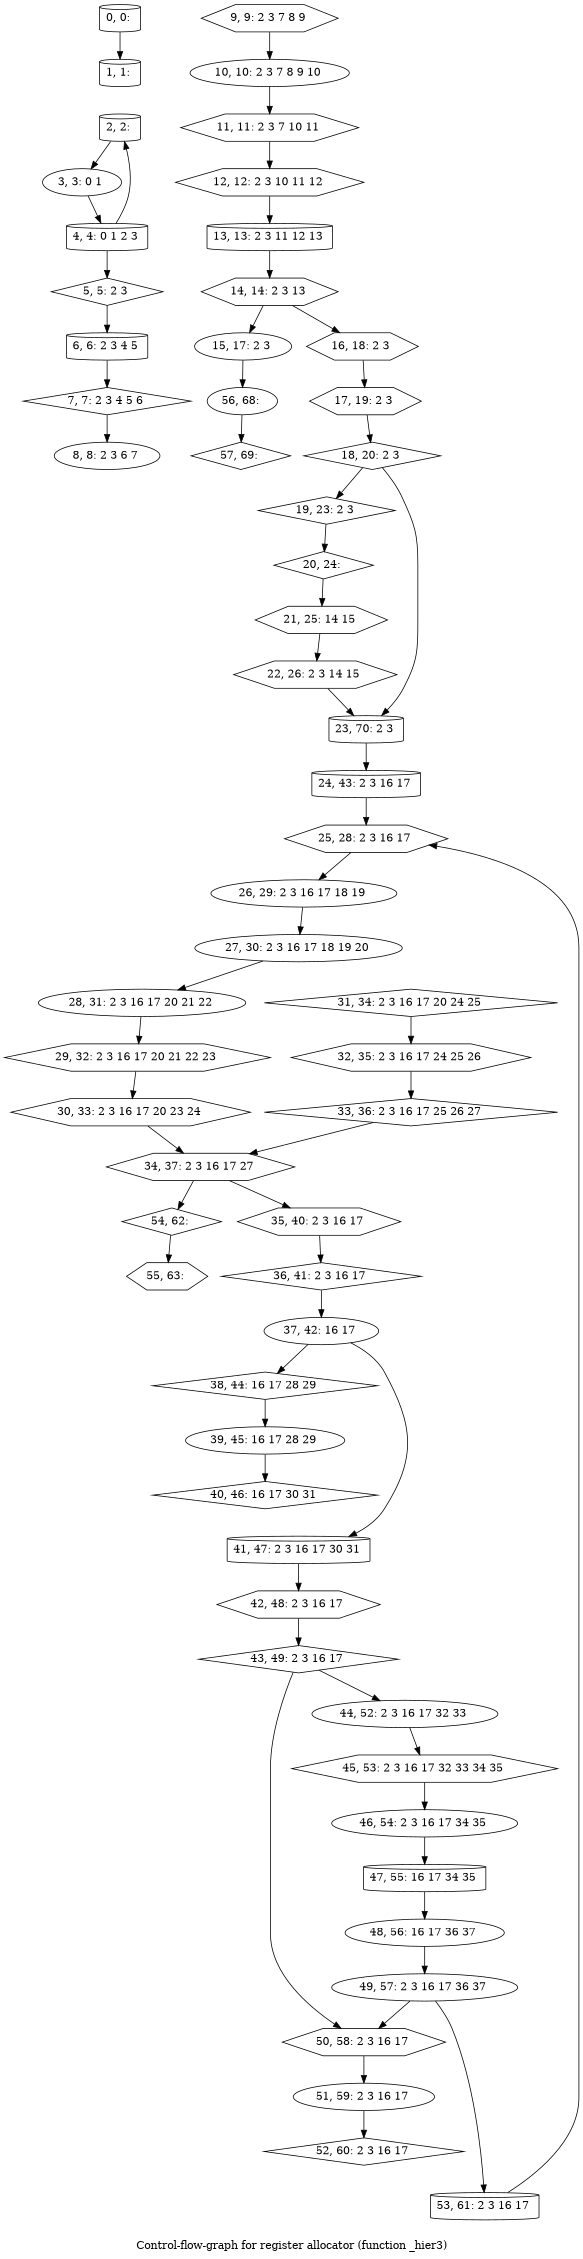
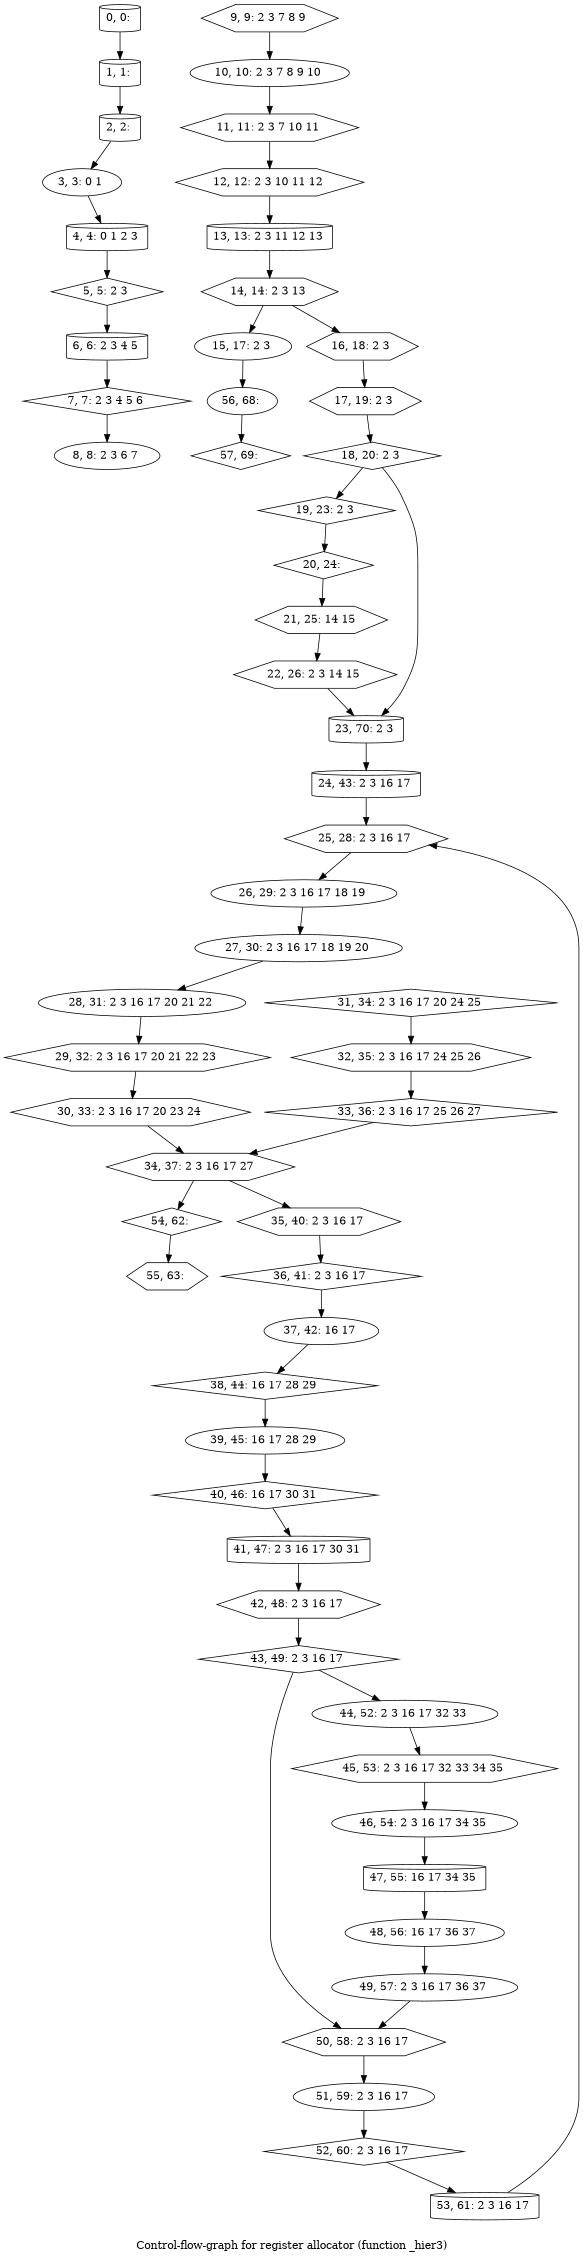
edge "4, 4: 0 1 2 3" -> "2, 2:": now "1, 1:" -> "2, 2:"
edge "37, 42: 16 17" -> "41, 47: 2 3 16 17 30 31": now "40, 46: 16 17 30 31" -> "41, 47: 2 3 16 17 30 31"
edge "49, 57: 2 3 16 17 36 37" -> "53, 61: 2 3 16 17": now "52, 60: 2 3 16 17" -> "53, 61: 2 3 16 17"
